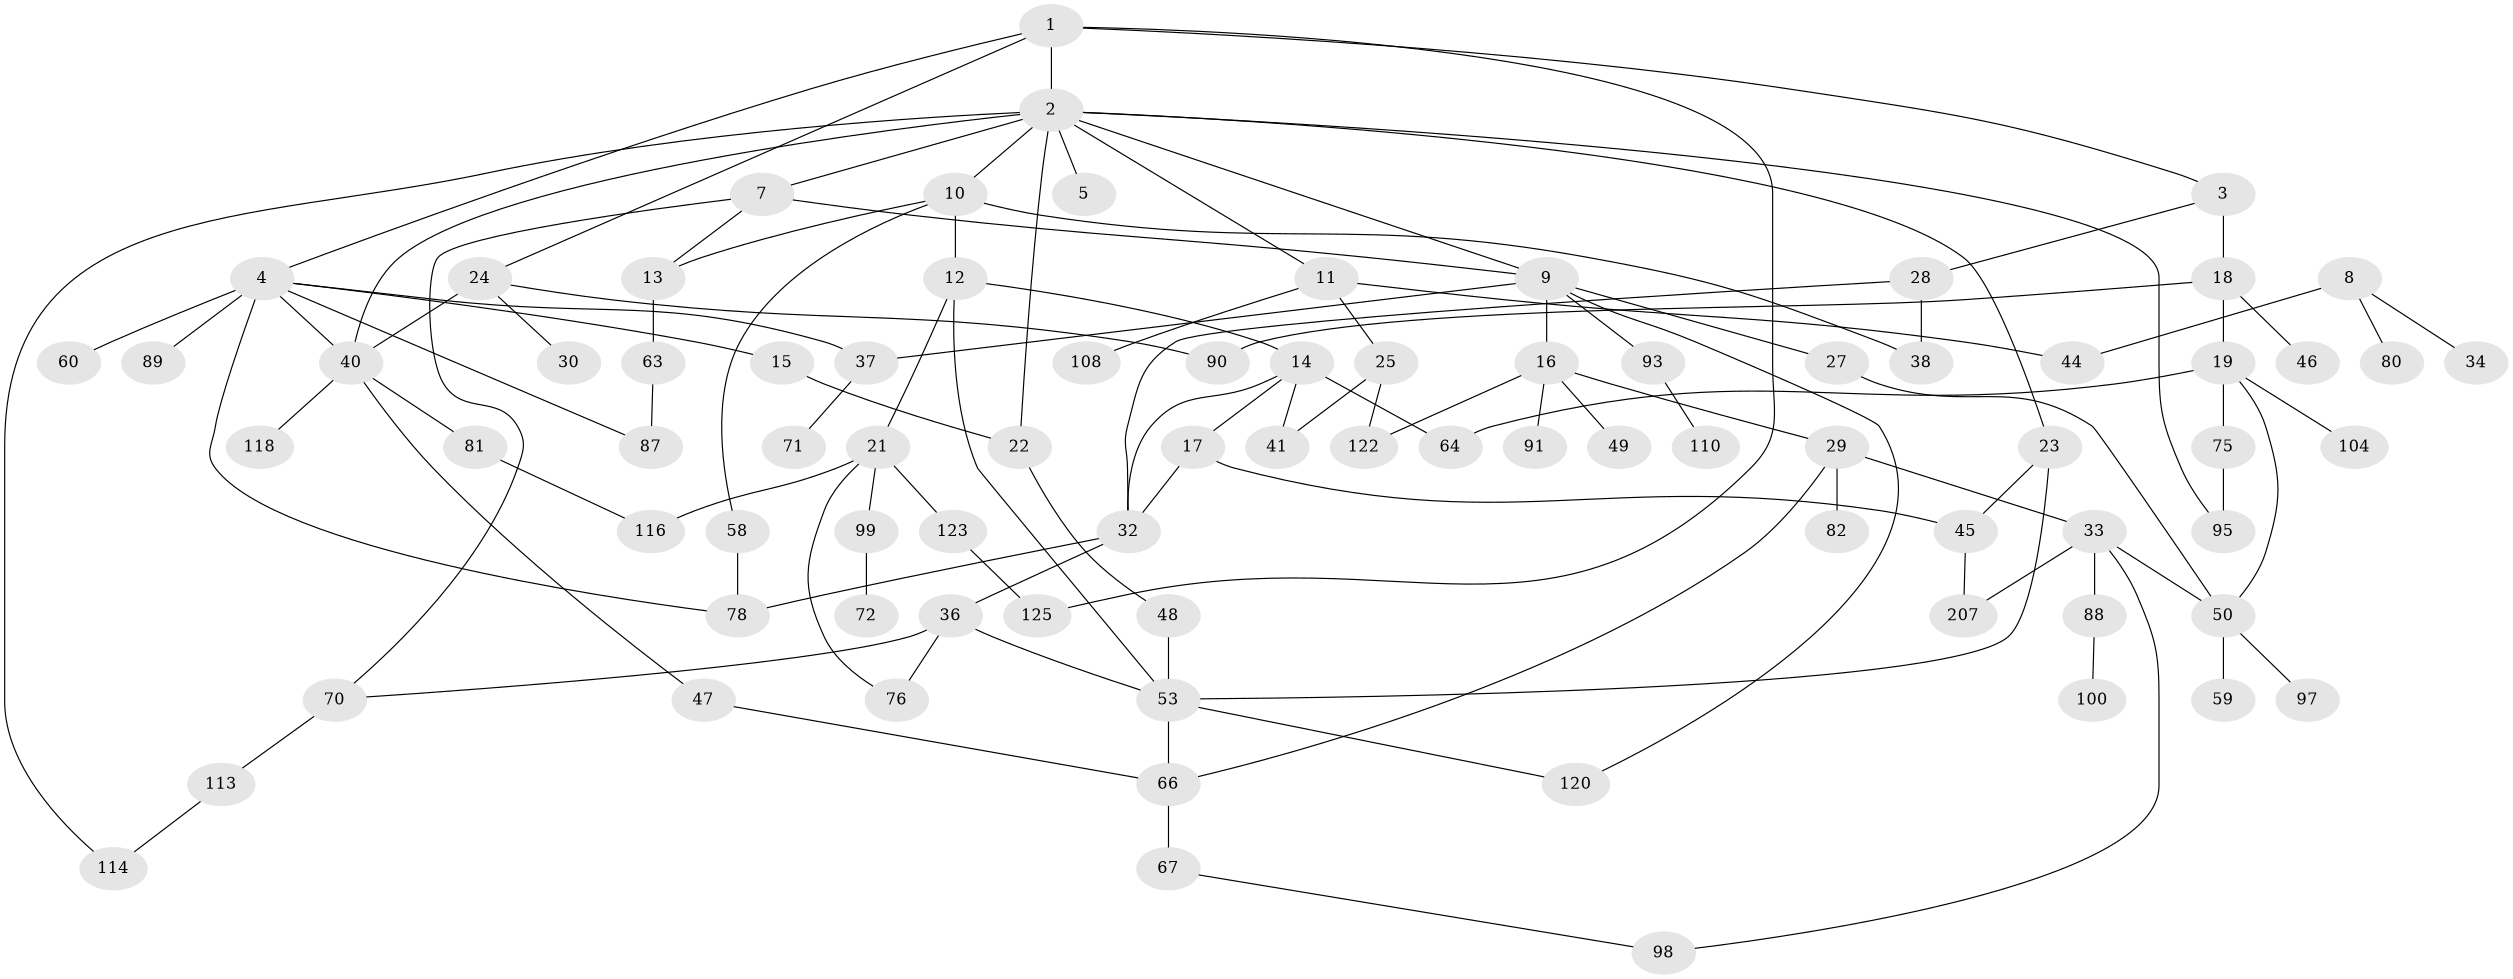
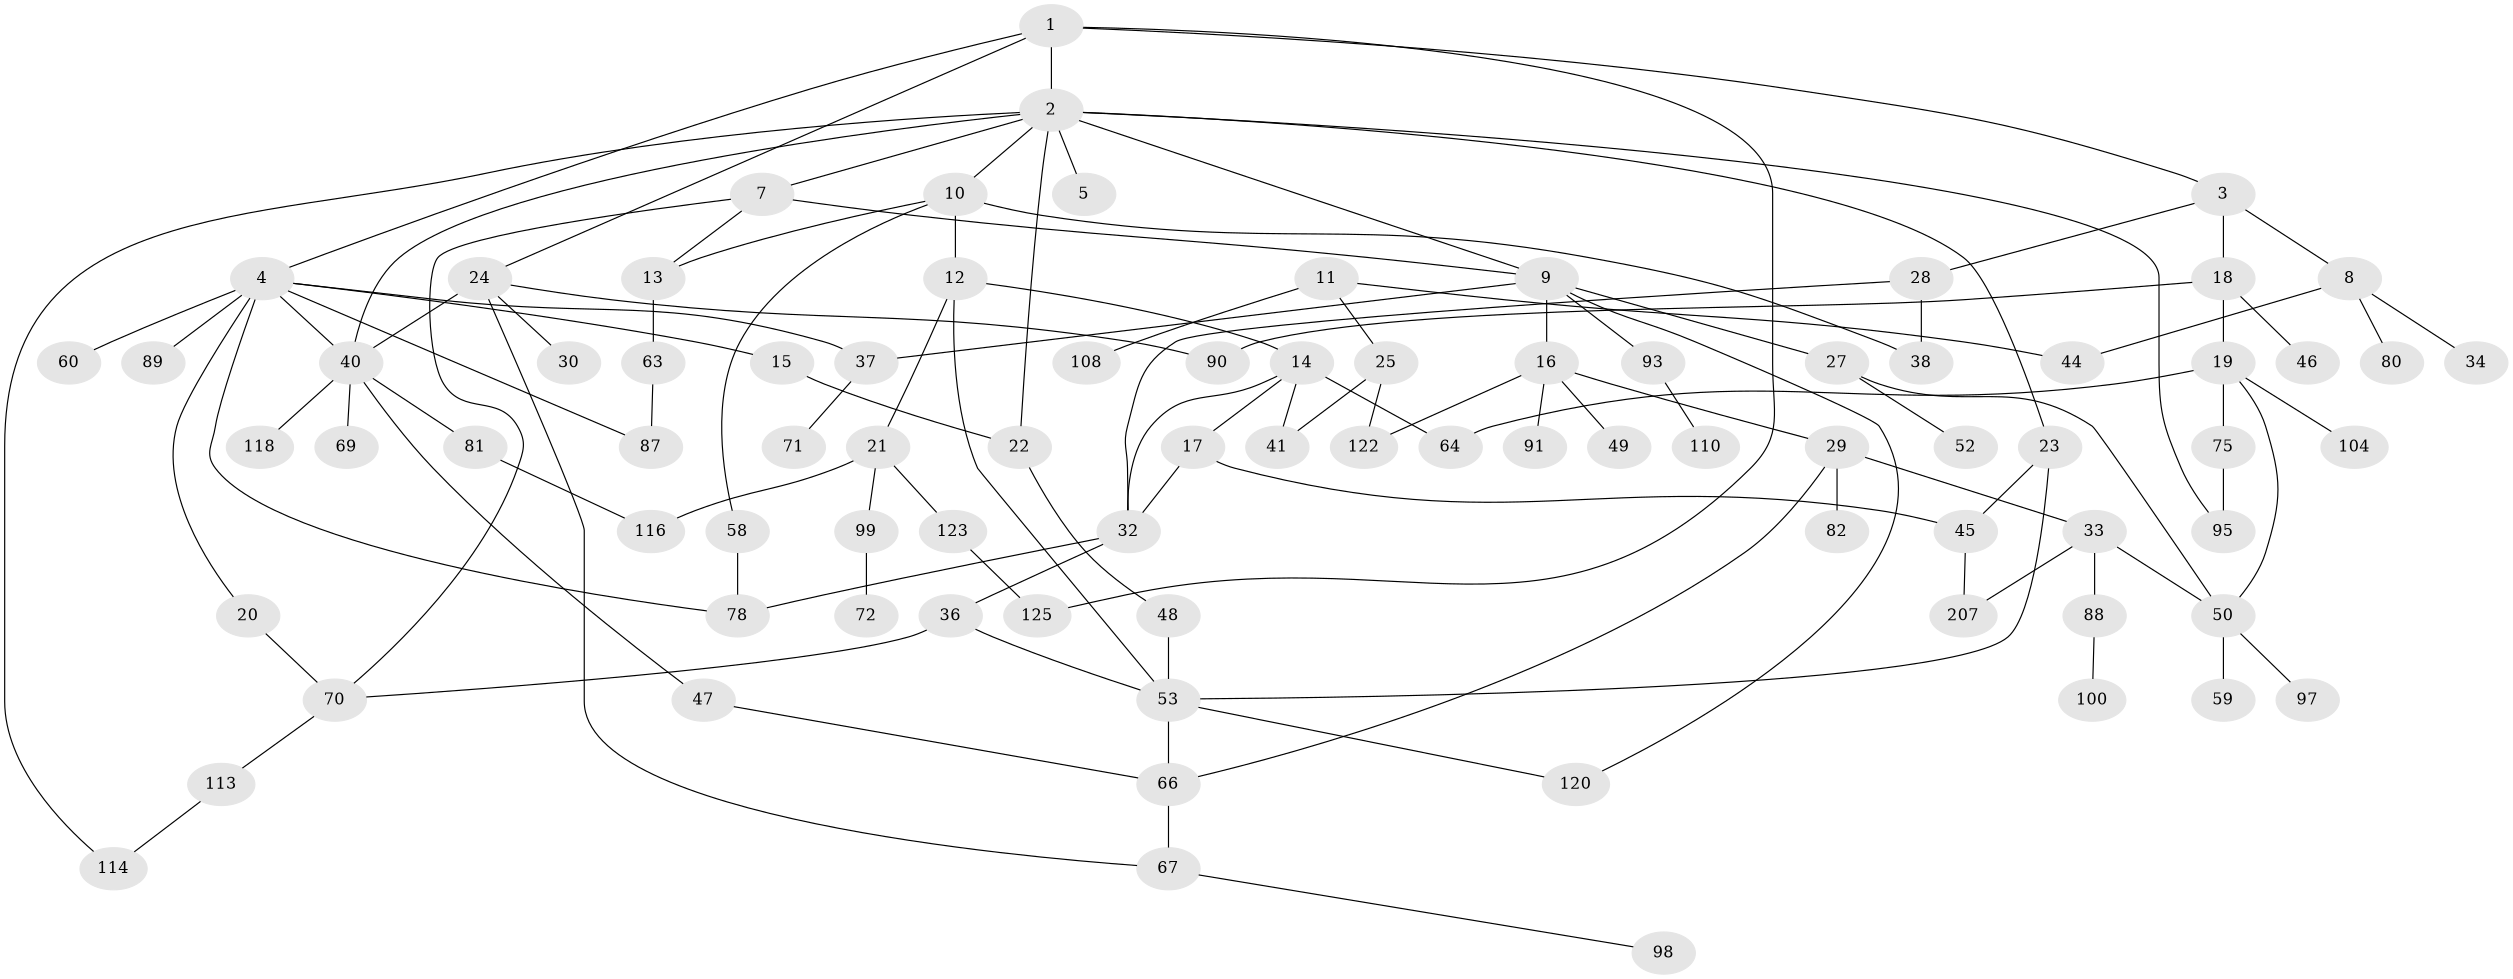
edge "2" -- "11": removed
edge "3" -- "8": added
node "69": added
node "52": added
node "20": added
node "76": removed
edge "24" -- "67": added
edge "33" -- "98": removed
